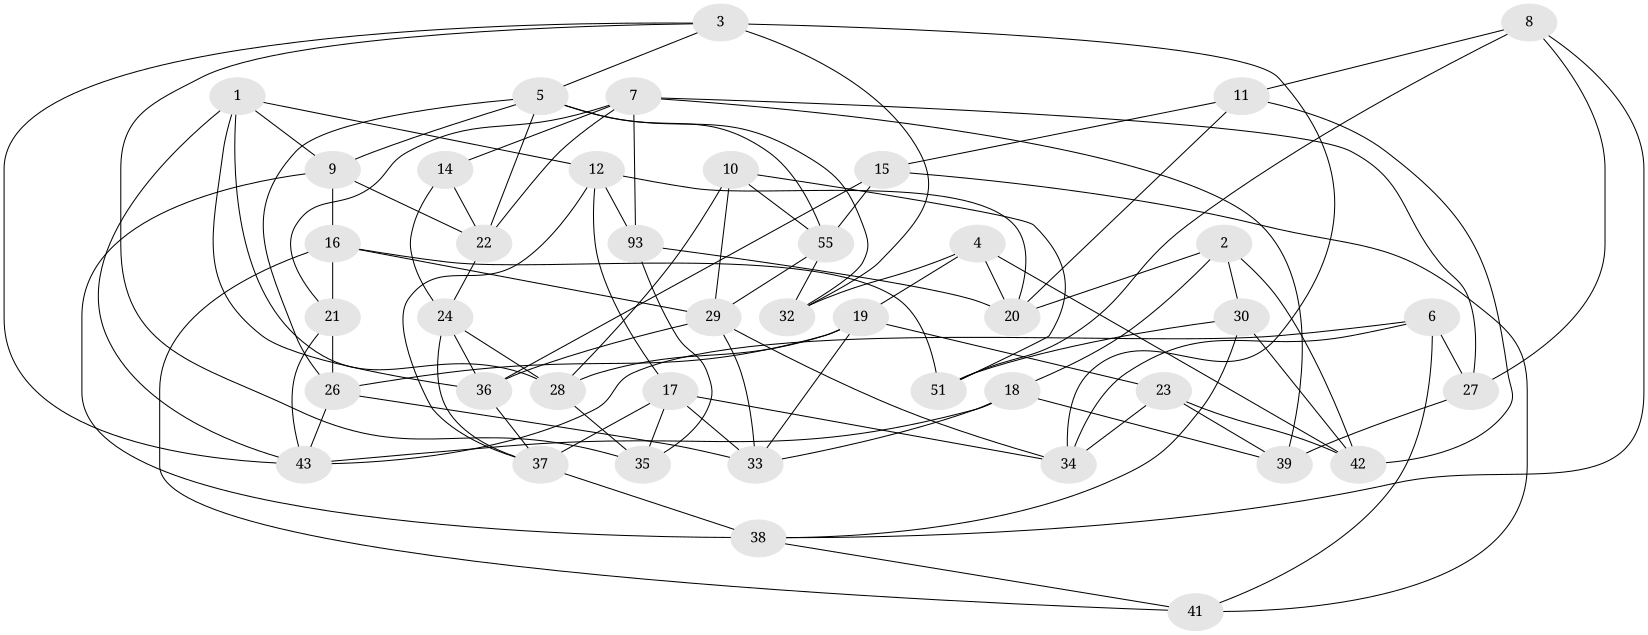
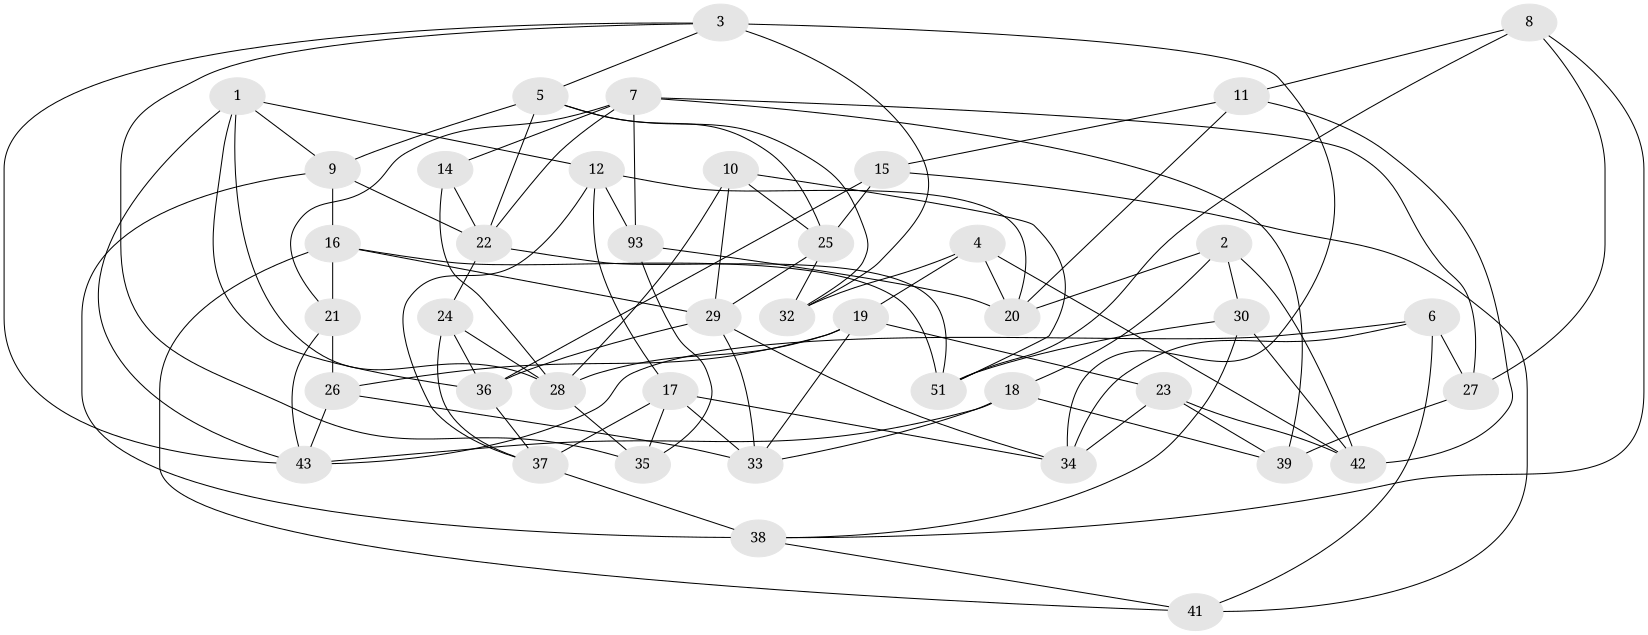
edge "5" -- "26": removed
edge "14" -- "24": now "14" -- "28"
node "55": label "55" -> "25"
edge "22" -- "51": added
